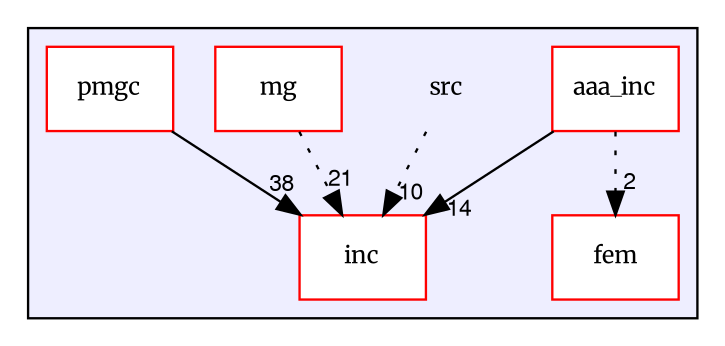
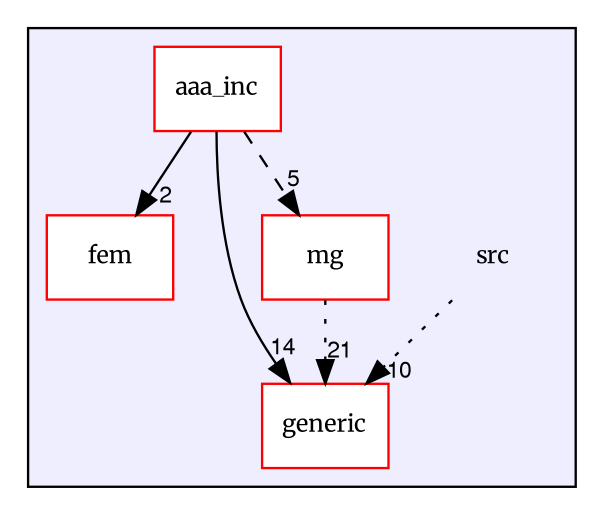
node "pmgc": removed
edge "aaa_inc" -> "fem": style dotted -> solid
edge "aaa_inc" -> "mg": added
node "inc": label "inc" -> "generic"
